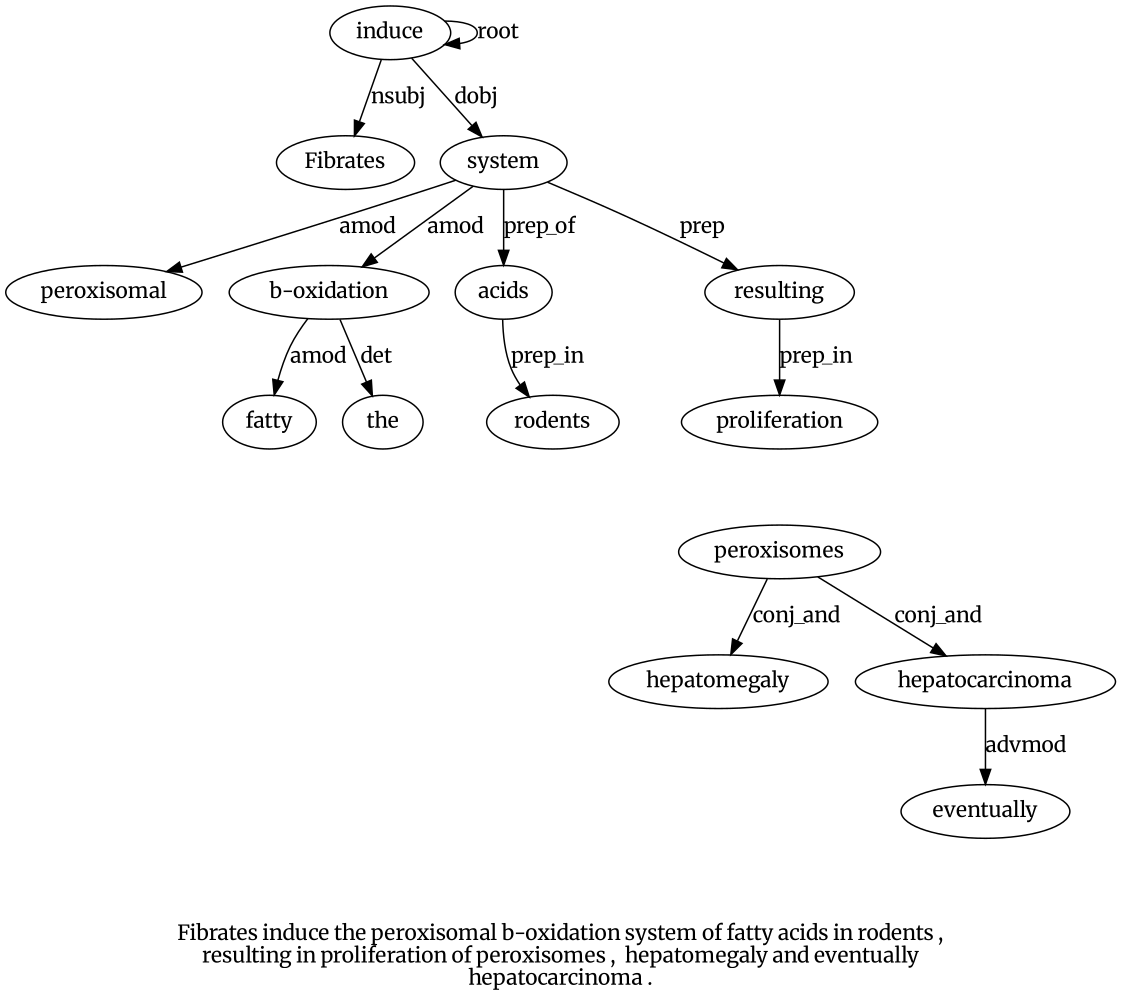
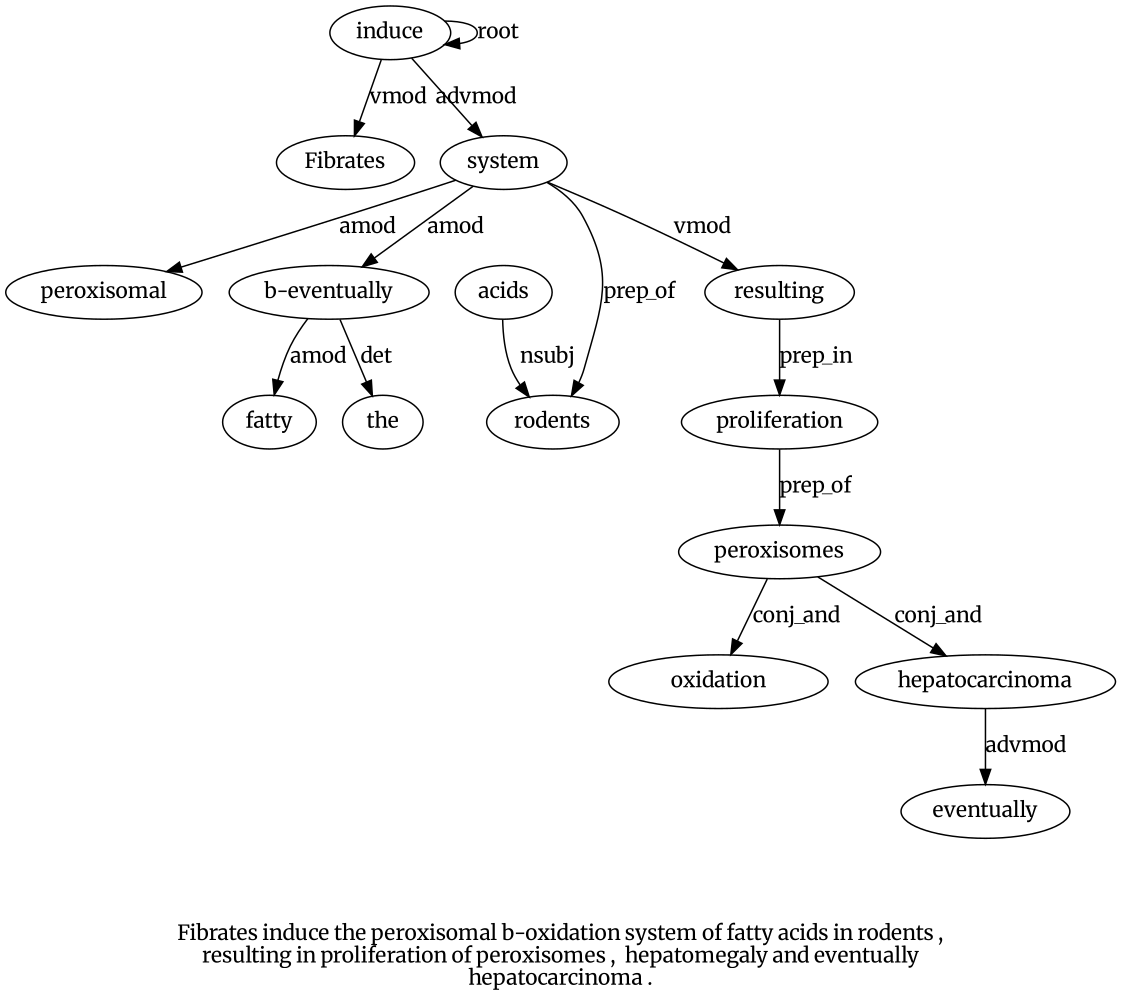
edge "induce" -> "Fibrates": label "nsubj" -> "vmod"
edge "induce" -> "system": label "dobj" -> "advmod"
edge "system" -> "acids": now "system" -> "rodents"
edge "system" -> "resulting": label "prep" -> "vmod"
node "b-oxidation": label "b-oxidation" -> "b-eventually"
edge "acids" -> "rodents": label "prep_in" -> "nsubj"
edge "proliferation" -> "peroxisomes": added, label "prep_of"
node "hepatomegaly": label "hepatomegaly" -> "oxidation"
